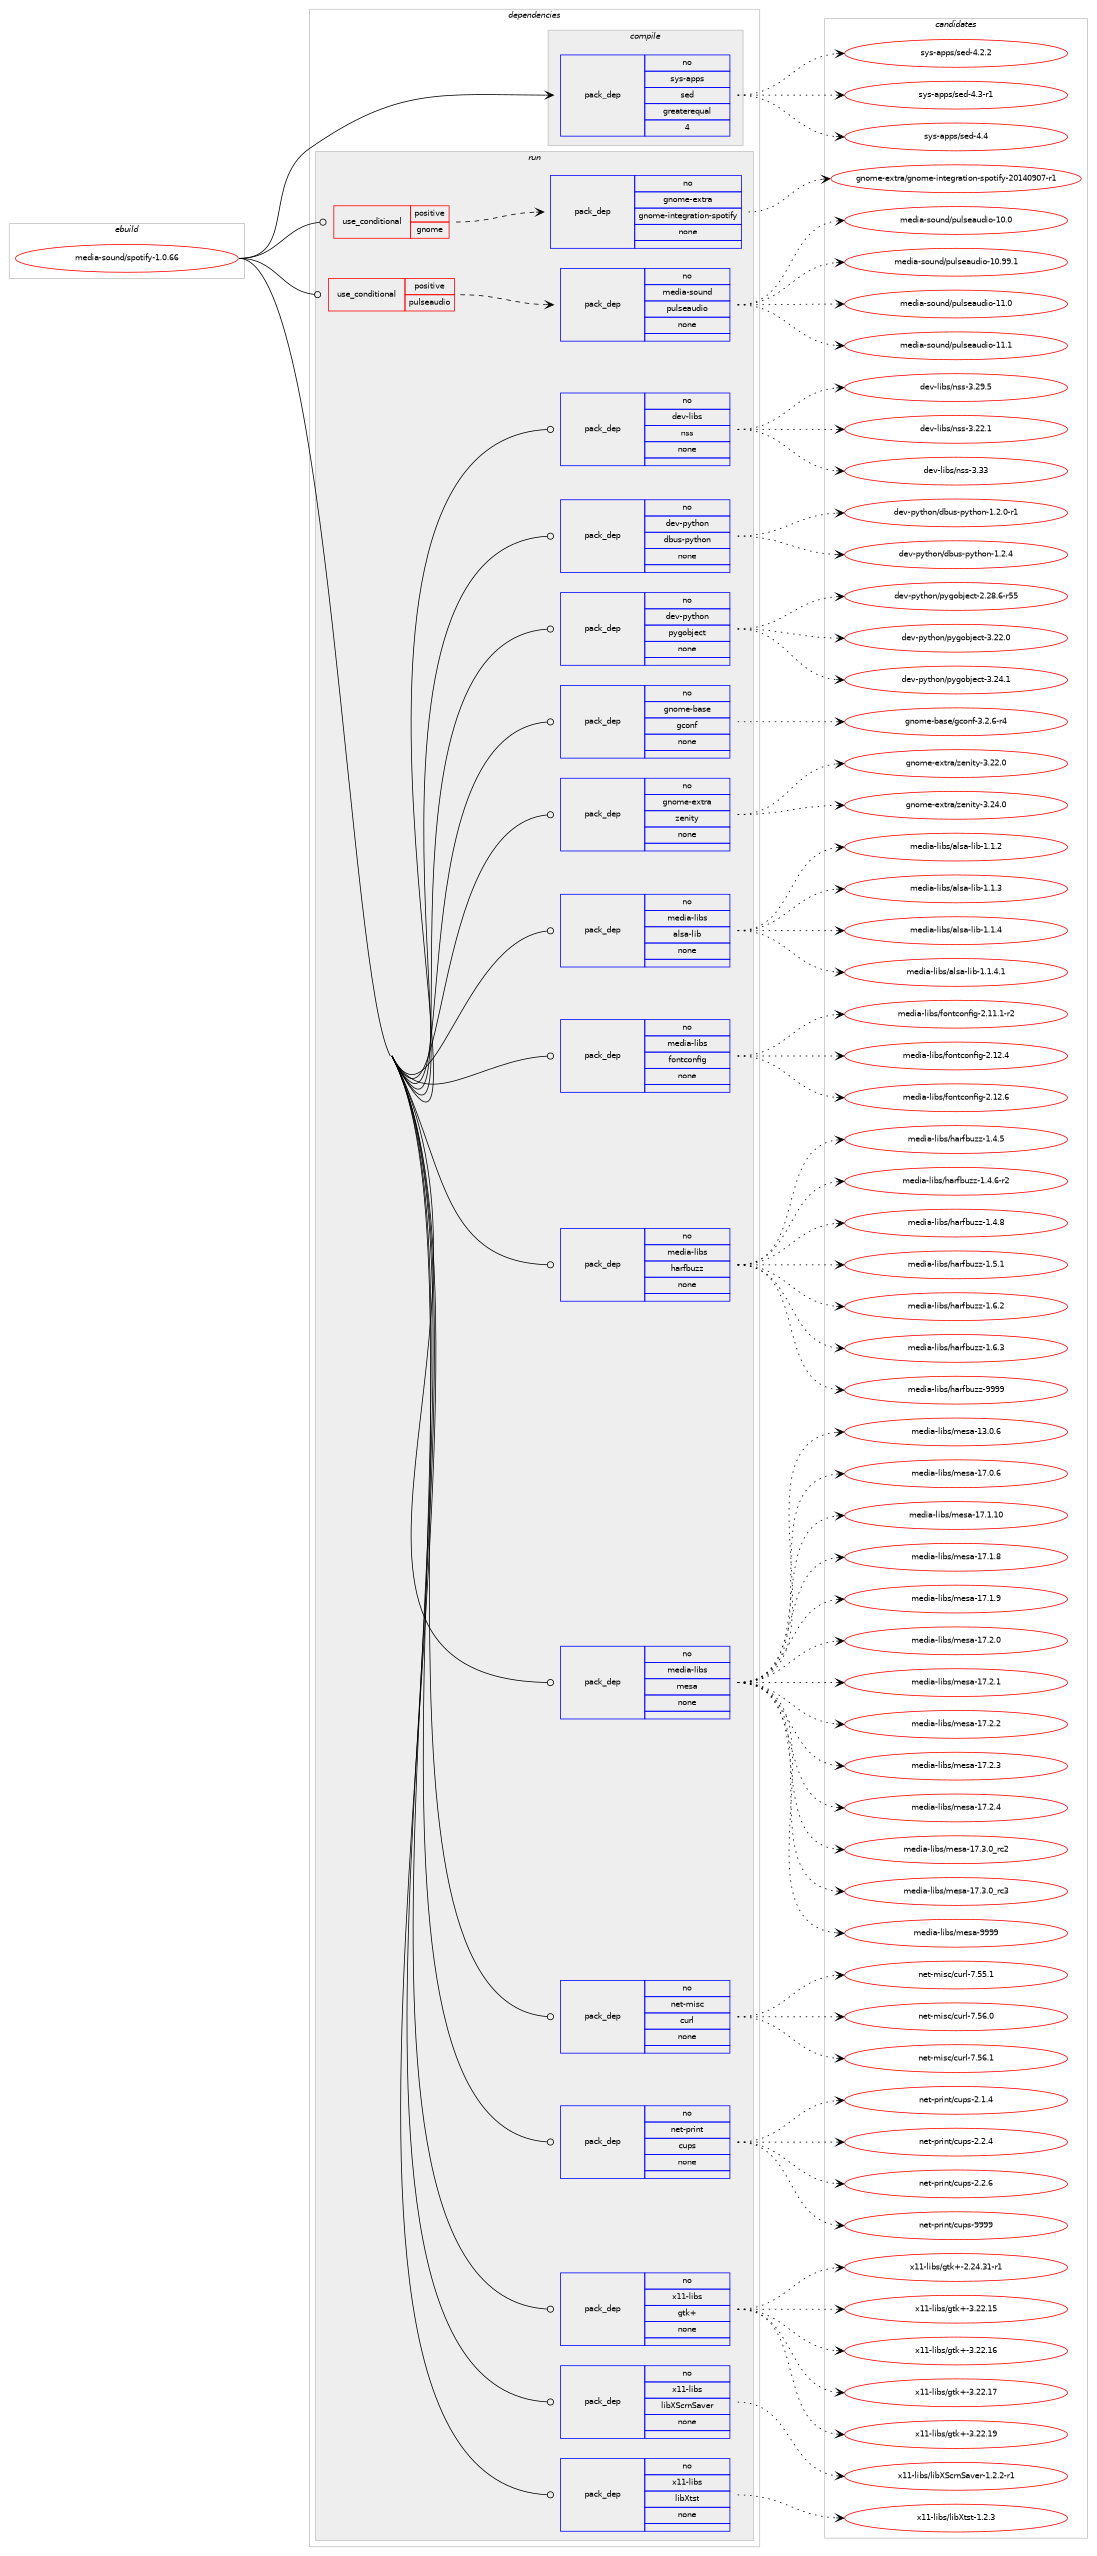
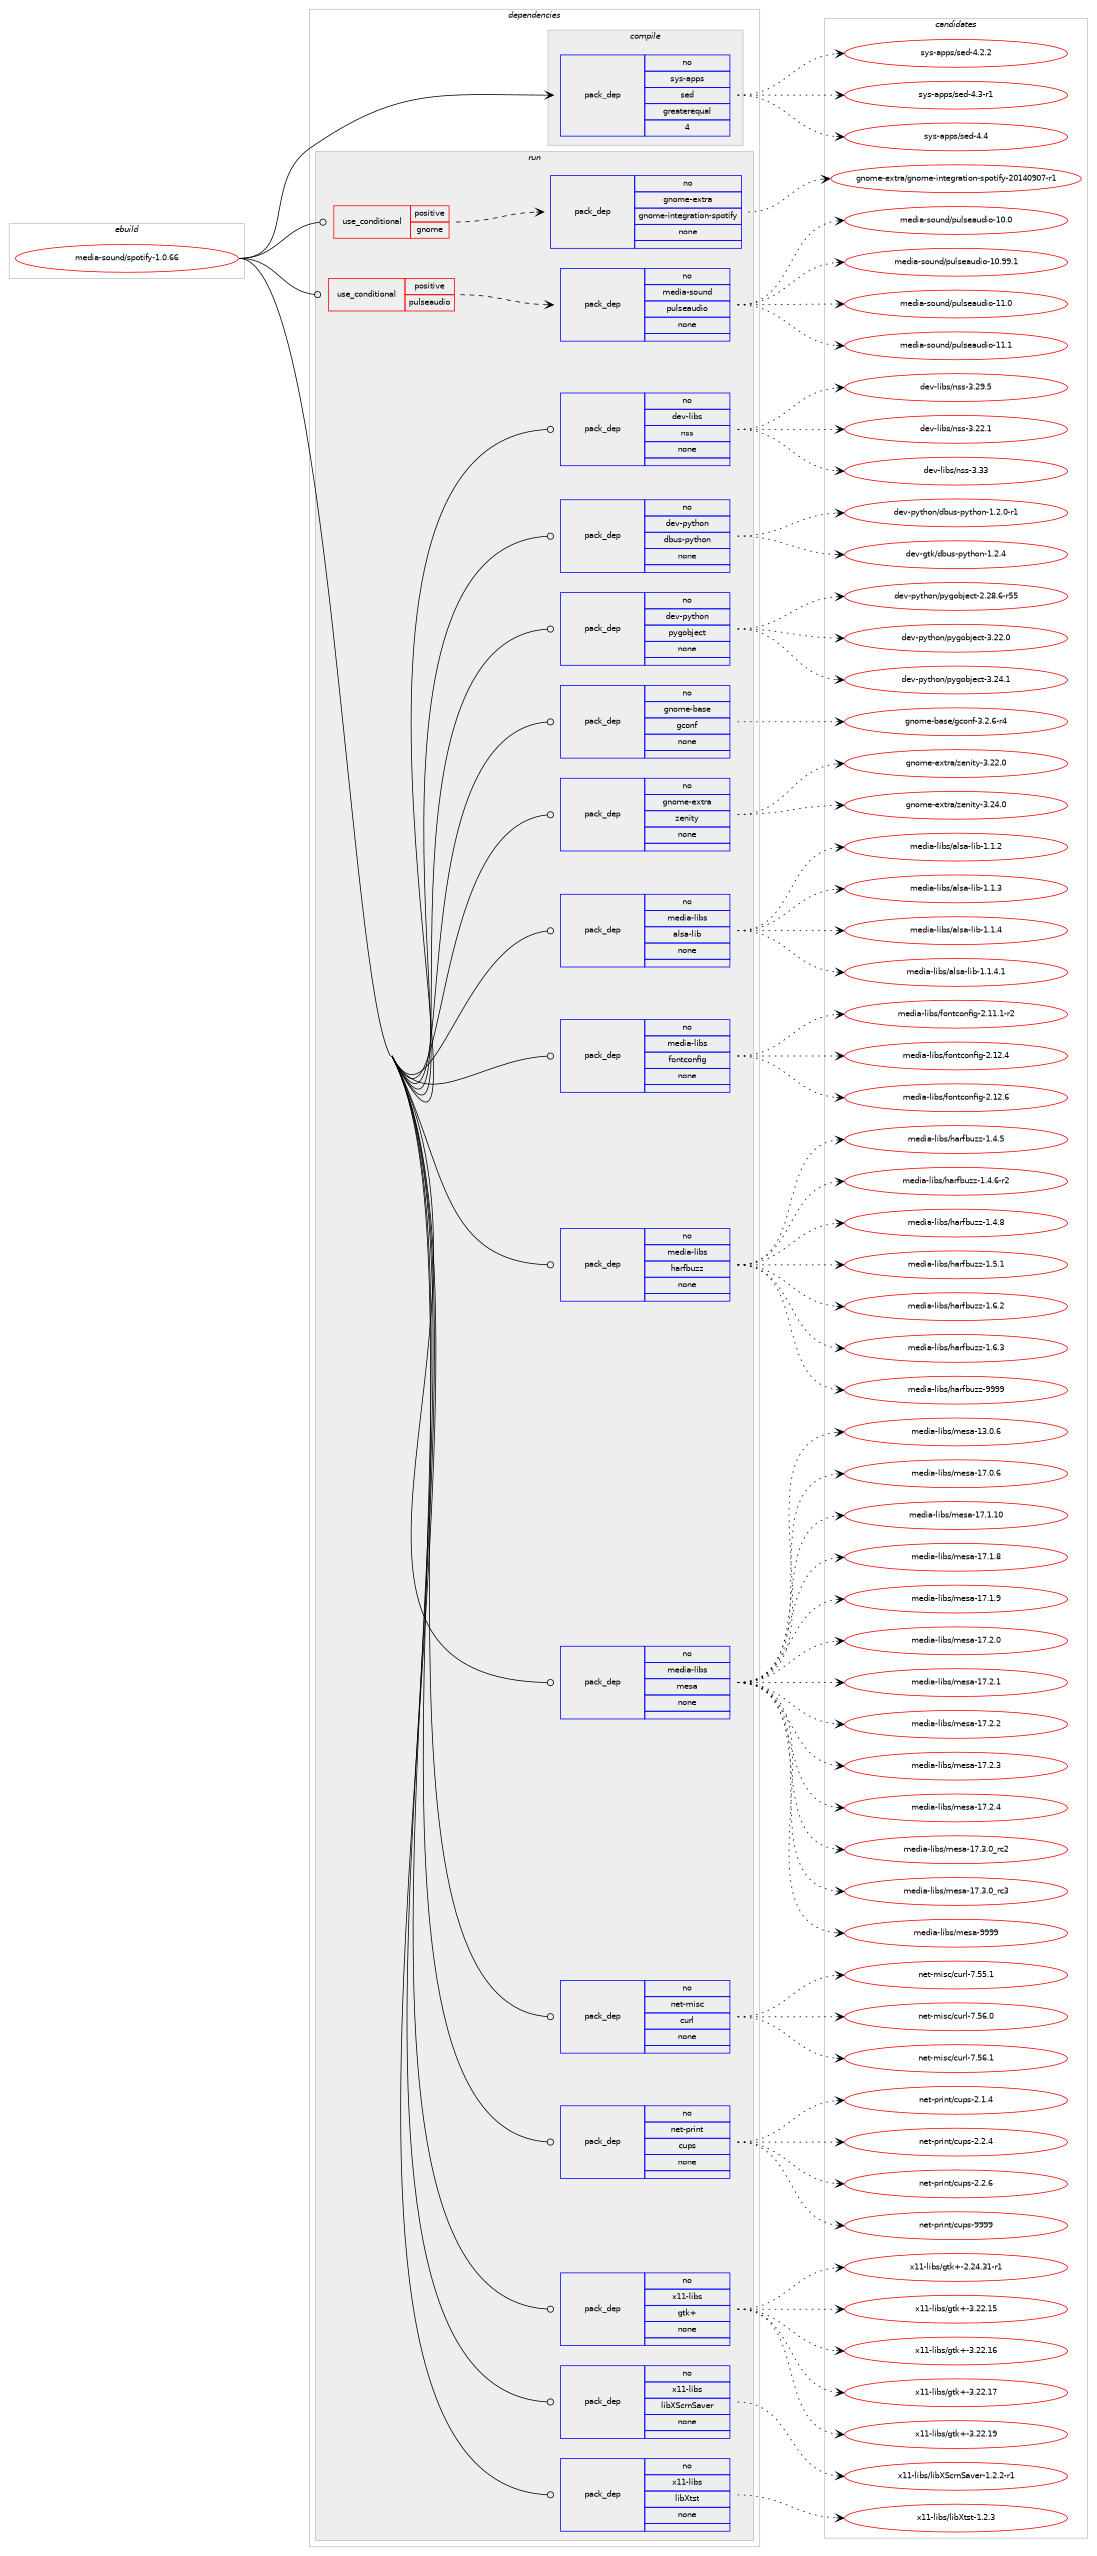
node "dev-python/dbus-python-1.2.4": label "dev-python/dbus-python-1.2.4" -> "dev-gtk/dbus-python-1.2.4"
